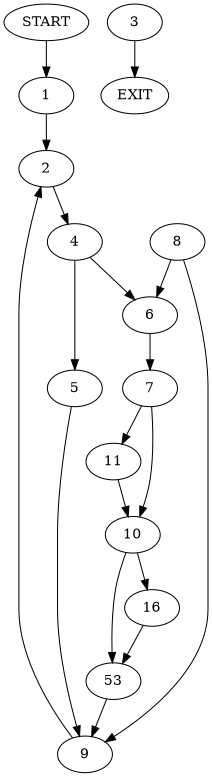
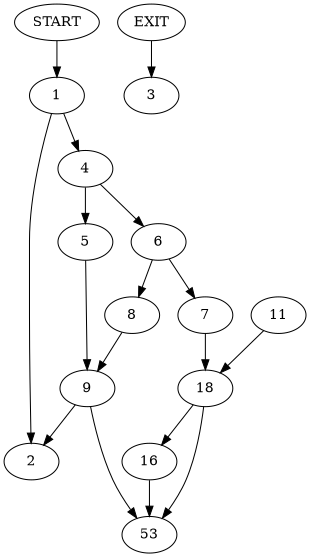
edge "3" -> "EXIT": reversed
edge "2" -> "4": now "1" -> "4"
edge "8" -> "6": reversed
edge "7" -> "11": removed
node "10": label "10" -> "18"
edge "53" -> "9": reversed
